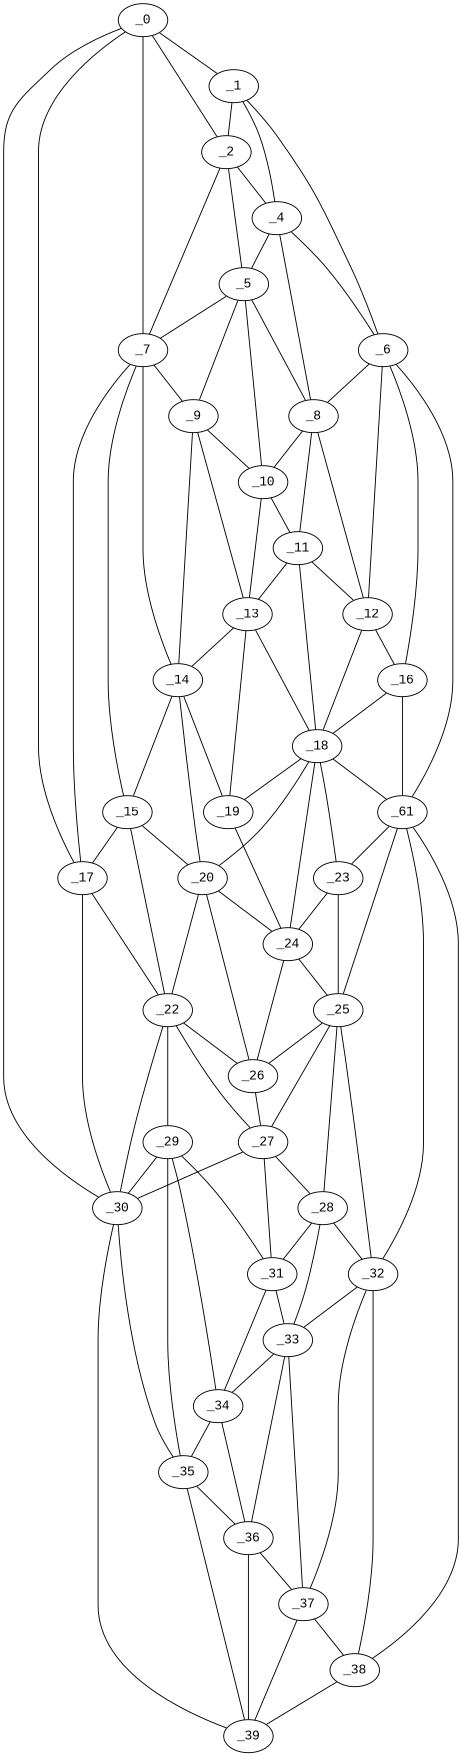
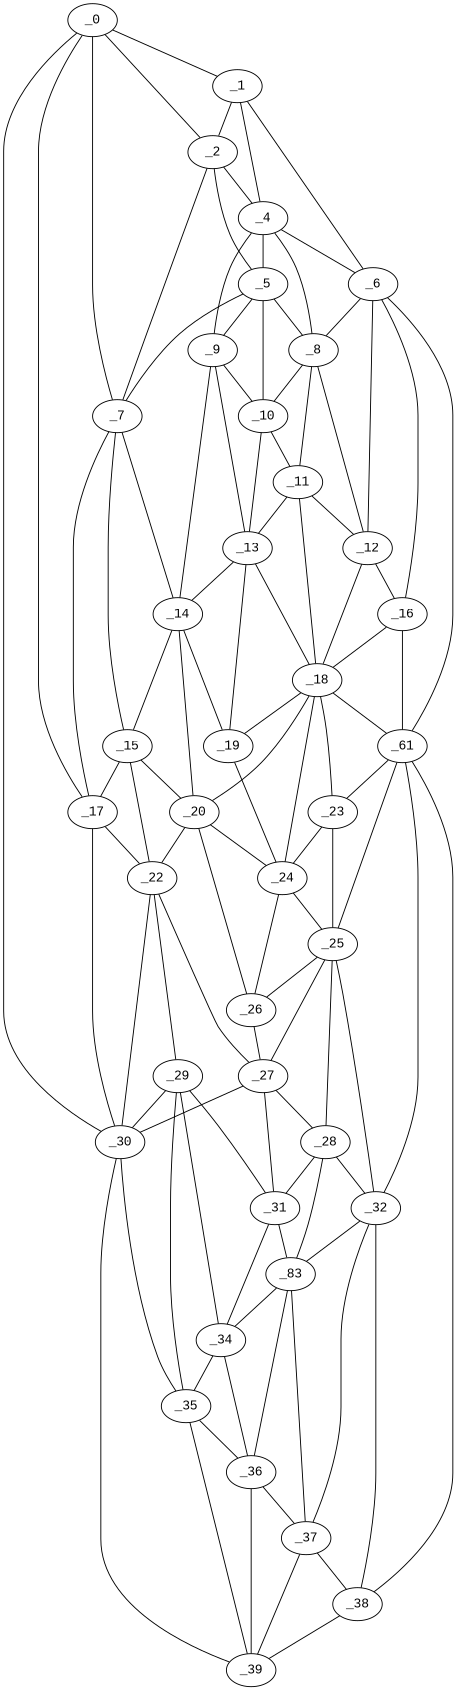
edge "_7" -- "_9": now "_4" -- "_9"
edge "_22" -- "_26": removed
node "_33": label "_33" -> "_83"
